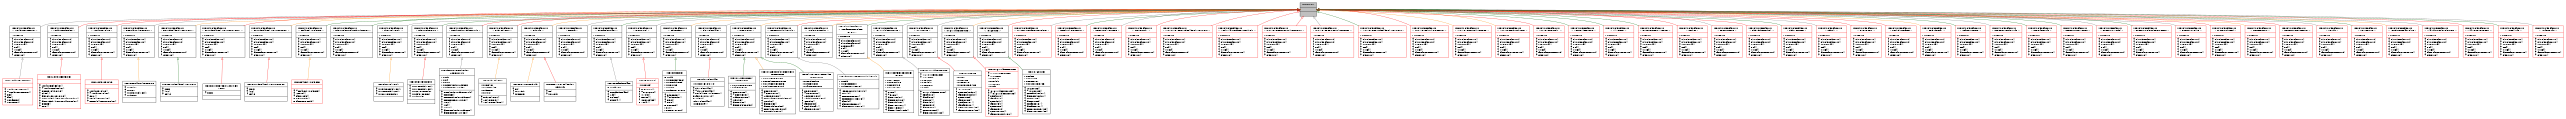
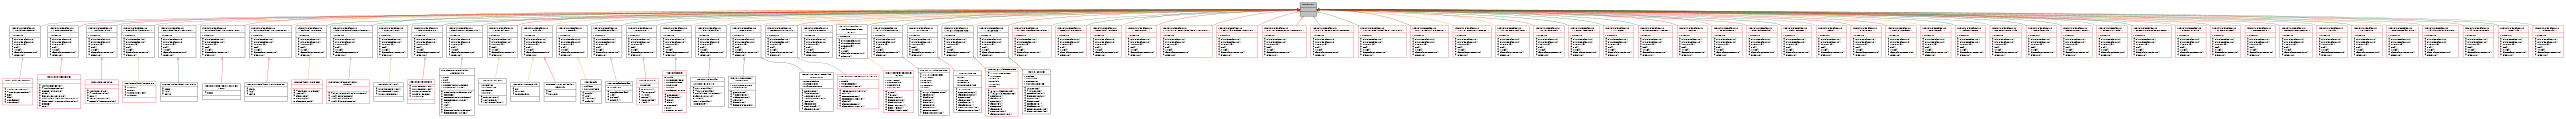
node "ns3::BeamformingParams": color black -> red
node "ns3::ChannelCoordination": added
node "ns3::ChannelParams": color black -> red
node "ns3::EpcTft": added
node "ns3::FdReader": color black -> red
node "ns3::Ipv6ExtensionFragment": removed
node "ns3::dot11s::IeBeaconTimingUnit": color black -> red
node "ns3::InterferenceHelper": color black -> red
node "ns3::EpcMme::EnbInfo": text "+ s1bearer" -> "+ s1apSapEnb"
